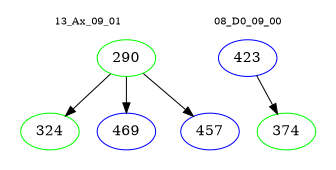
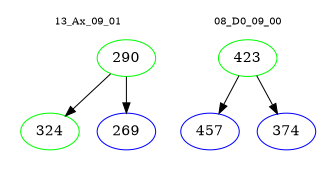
node "423": color blue -> green
edge "290" -> "457": now "423" -> "457"
node "469": label "469" -> "269"
node "374": color green -> blue
